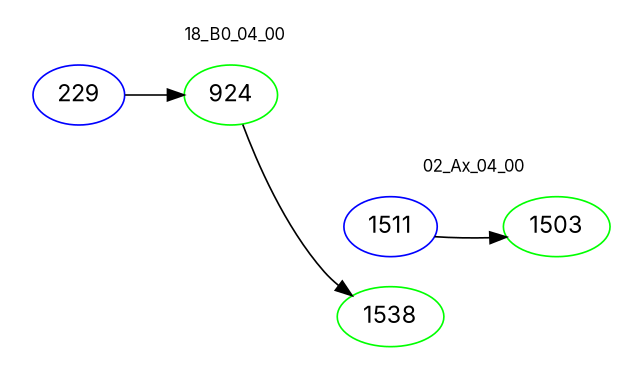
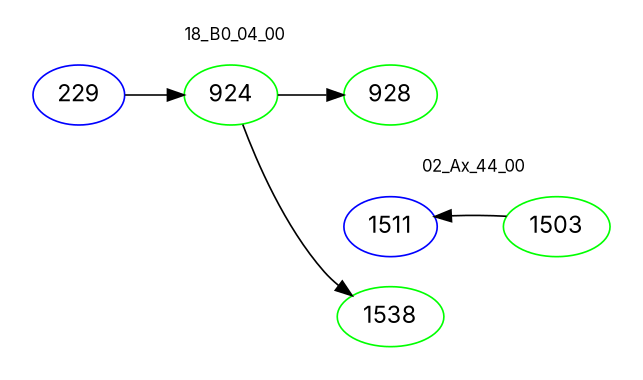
node "928": added
cluster "02_Ax_04_00": label "02_Ax_04_00" -> "02_Ax_44_00"
edge "1511" -> "1503": reversed
